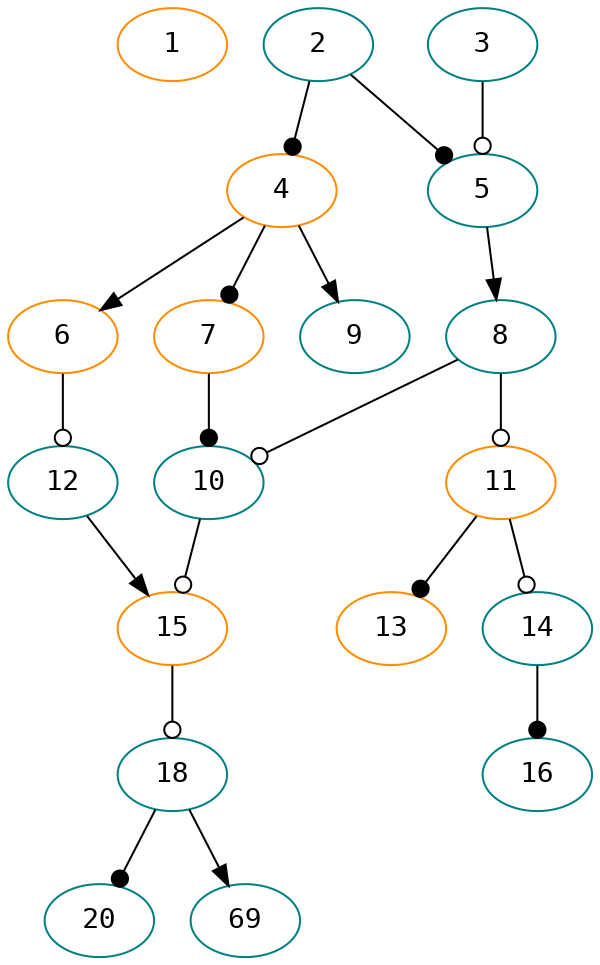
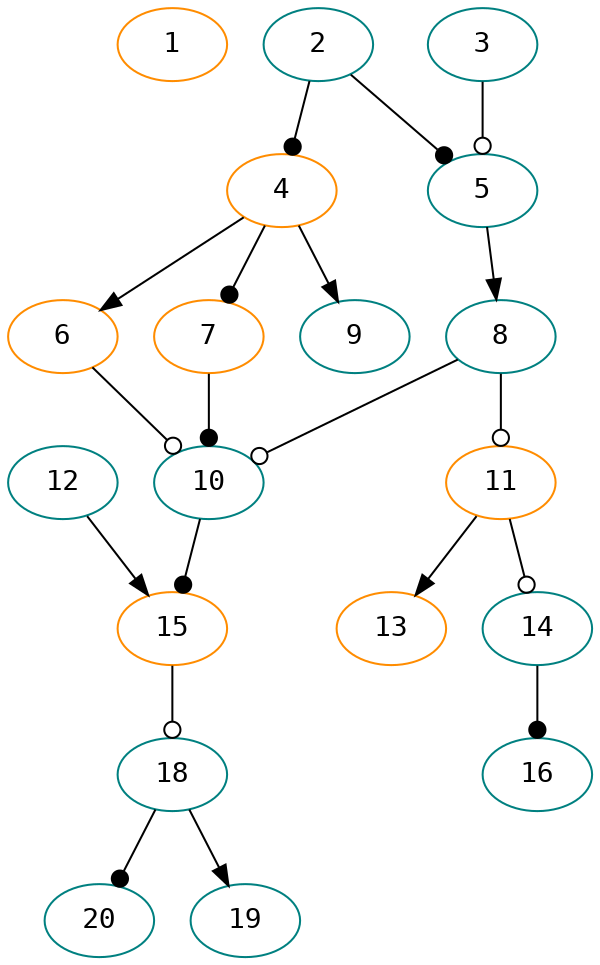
edge "6" -> "12": now "6" -> "10"
edge "10" -> "15": arrowhead odot -> dot
edge "11" -> "13": arrowhead dot -> normal
node "69": label "69" -> "19"
